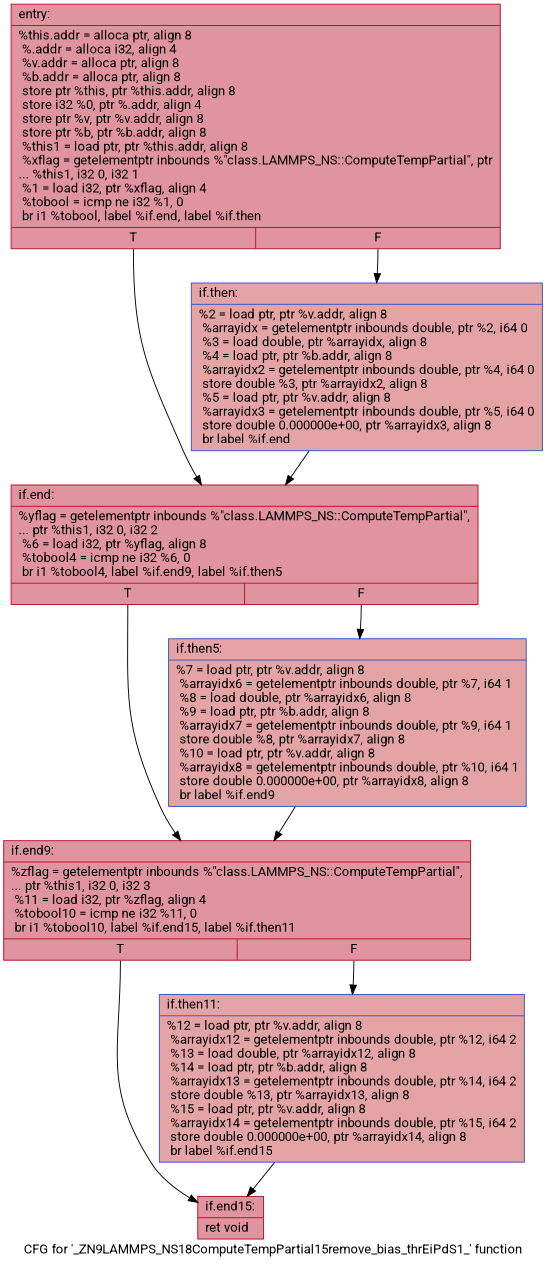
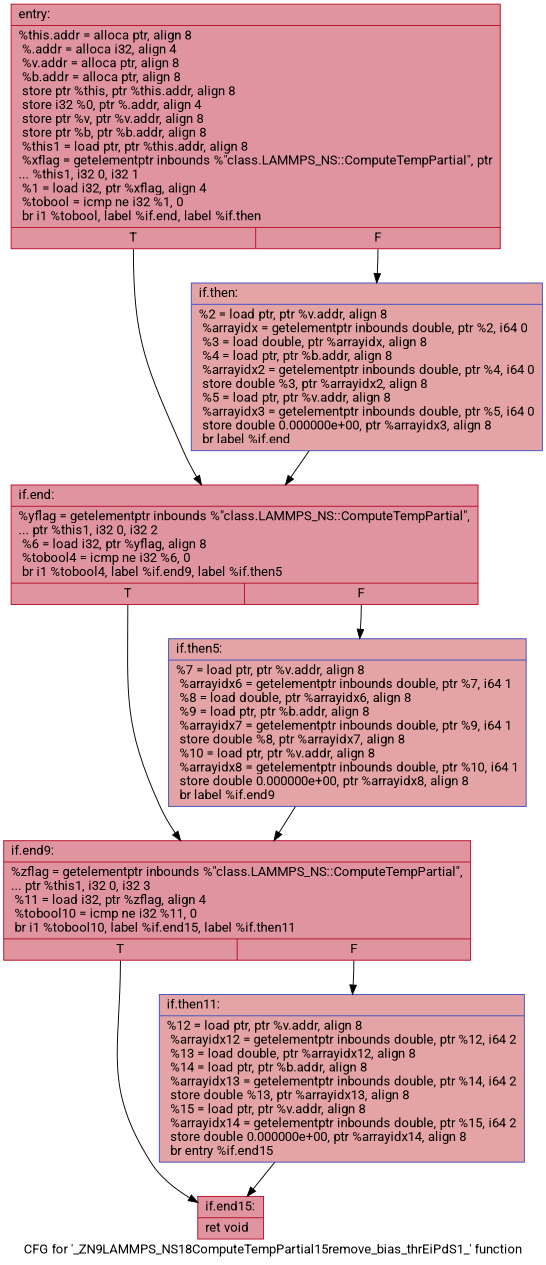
node "if.then11:": text "br label %if.end15" -> "br entry %if.end15"
